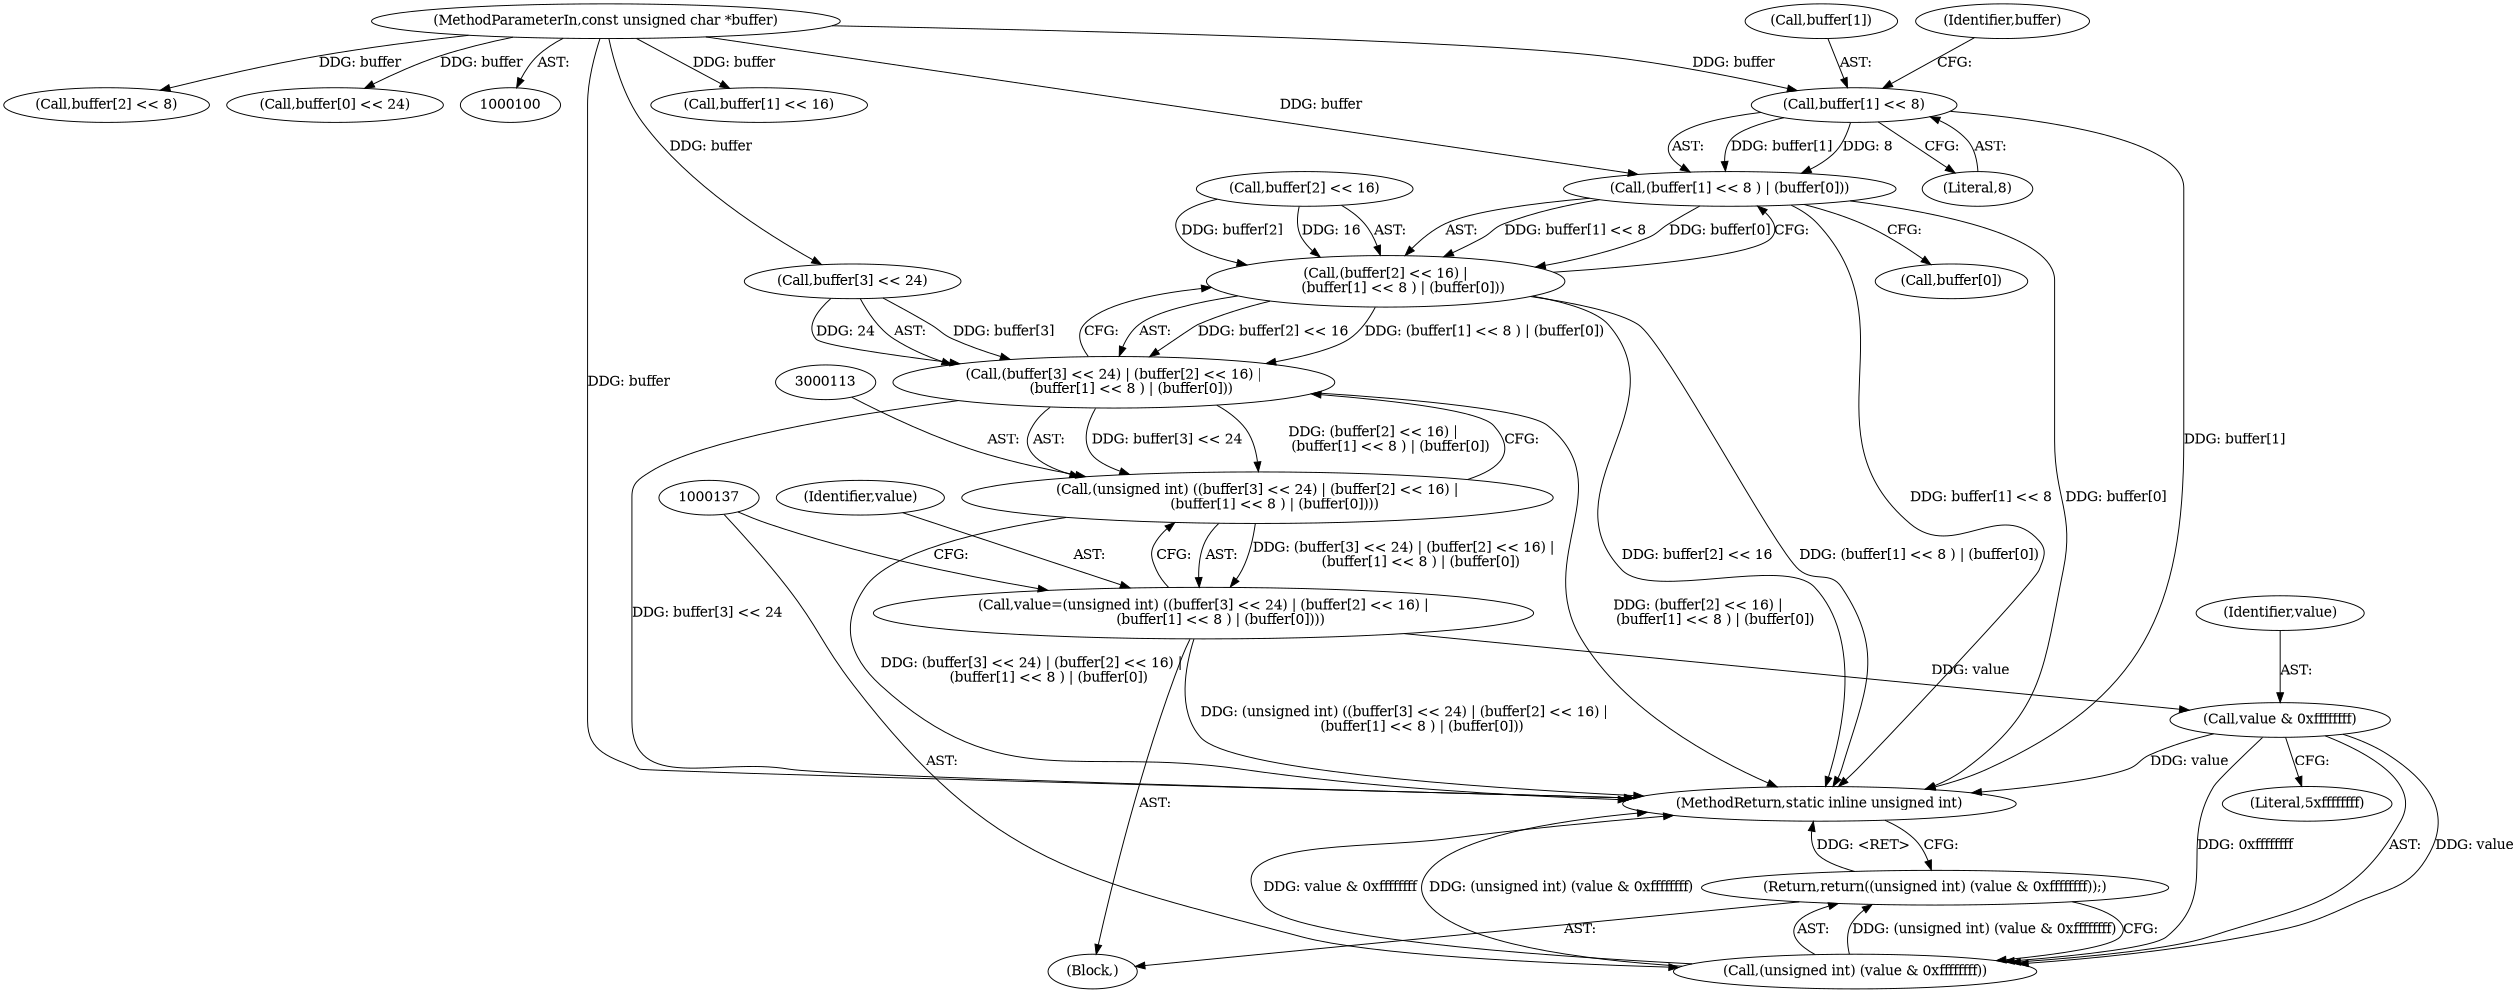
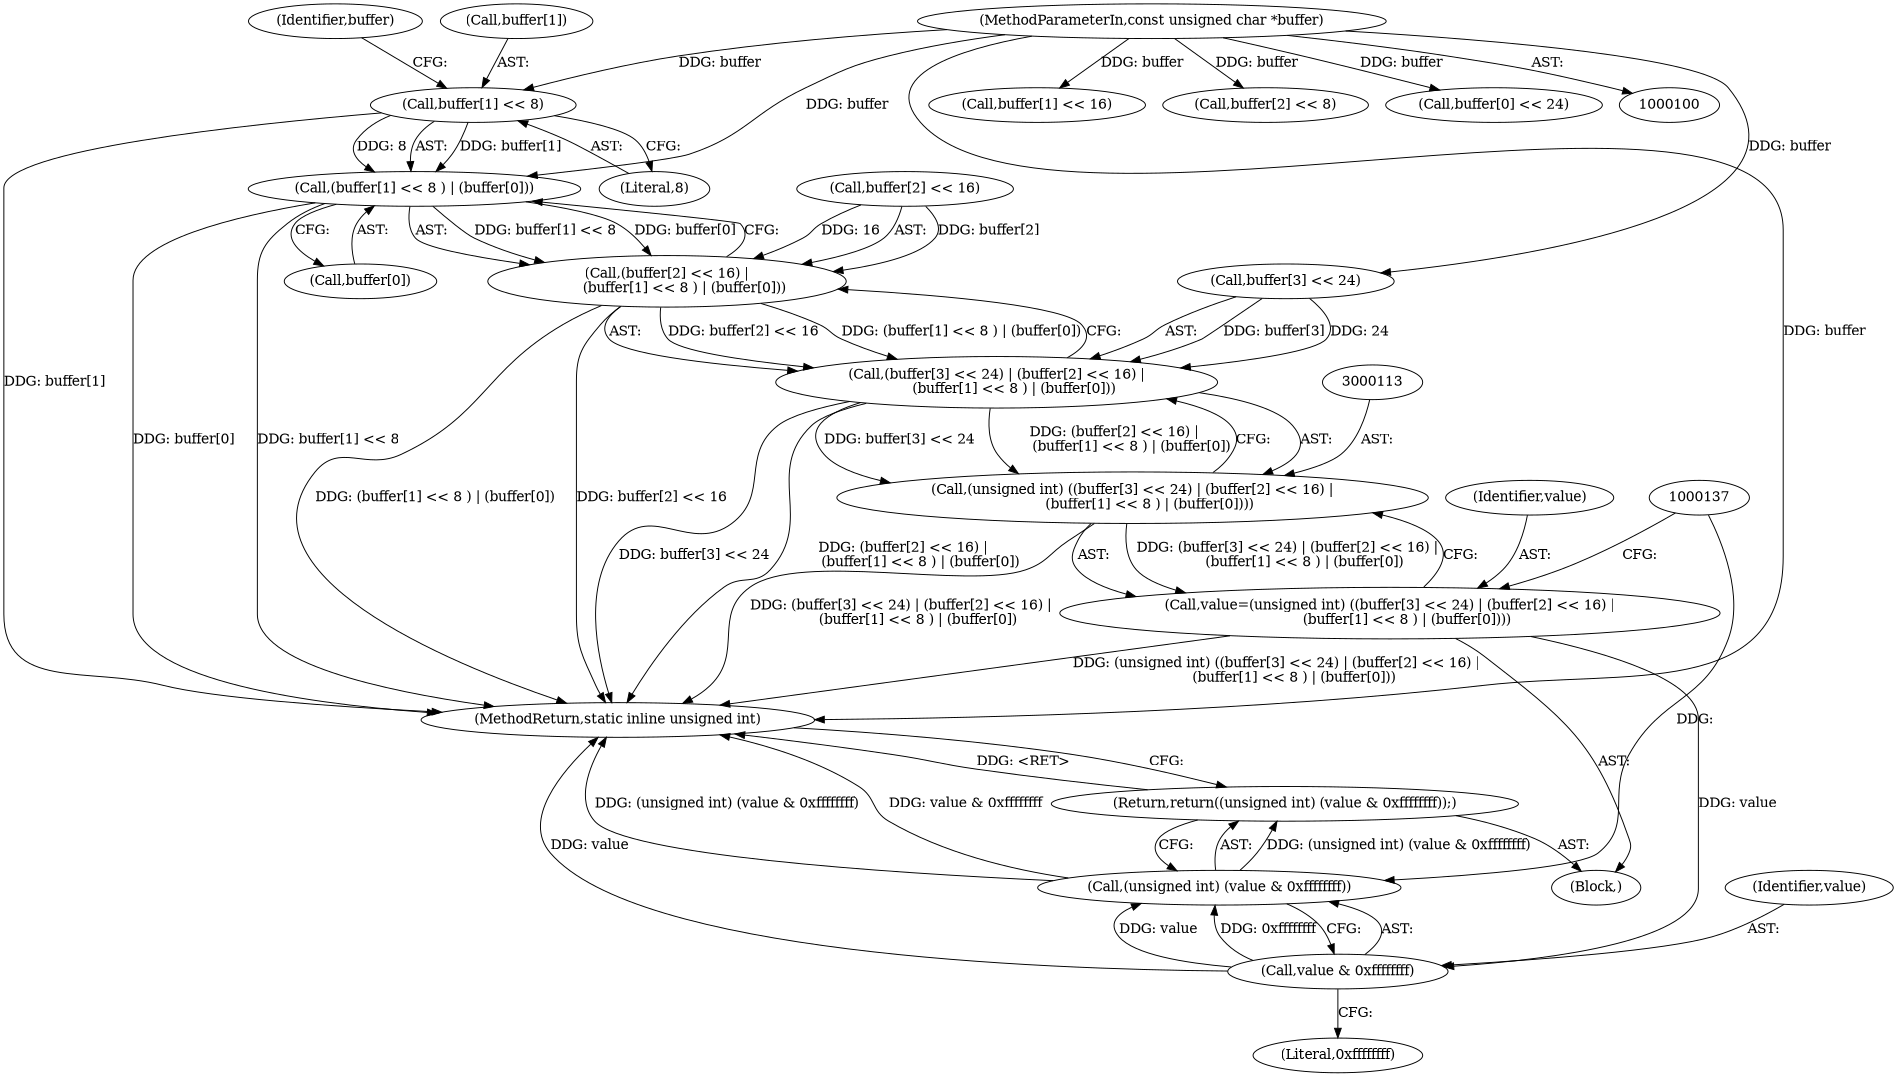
edge "(Call,buffer[0])" -> "(Call,(buffer[1] << 8 ) | (buffer[0]))": added, label "AST:"
edge "1000137" -> "(Call,(unsigned int) (value & 0xffffffff))": label "AST: " -> "DDG: "
node "(Literal,5xffffffff)": label "(Literal,5xffffffff)" -> "(Literal,0xffffffff)"
edge "(Call,(unsigned int) (value & 0xffffffff))" -> "(Call,value & 0xffffffff)": added, label "CFG:"
